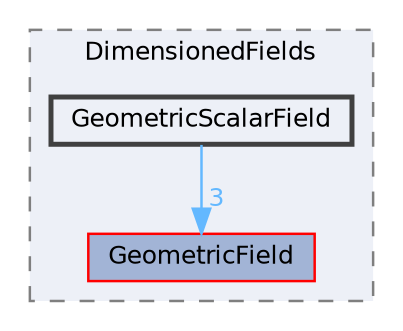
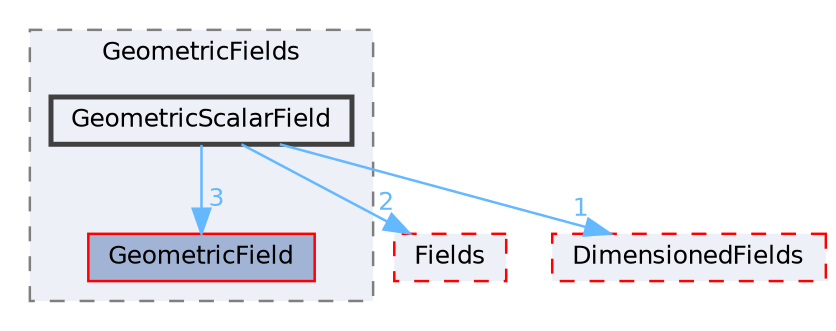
cluster "DimensionedFields": label "DimensionedFields" -> "GeometricFields"
node "Fields": added
node "DimensionedFields": added
